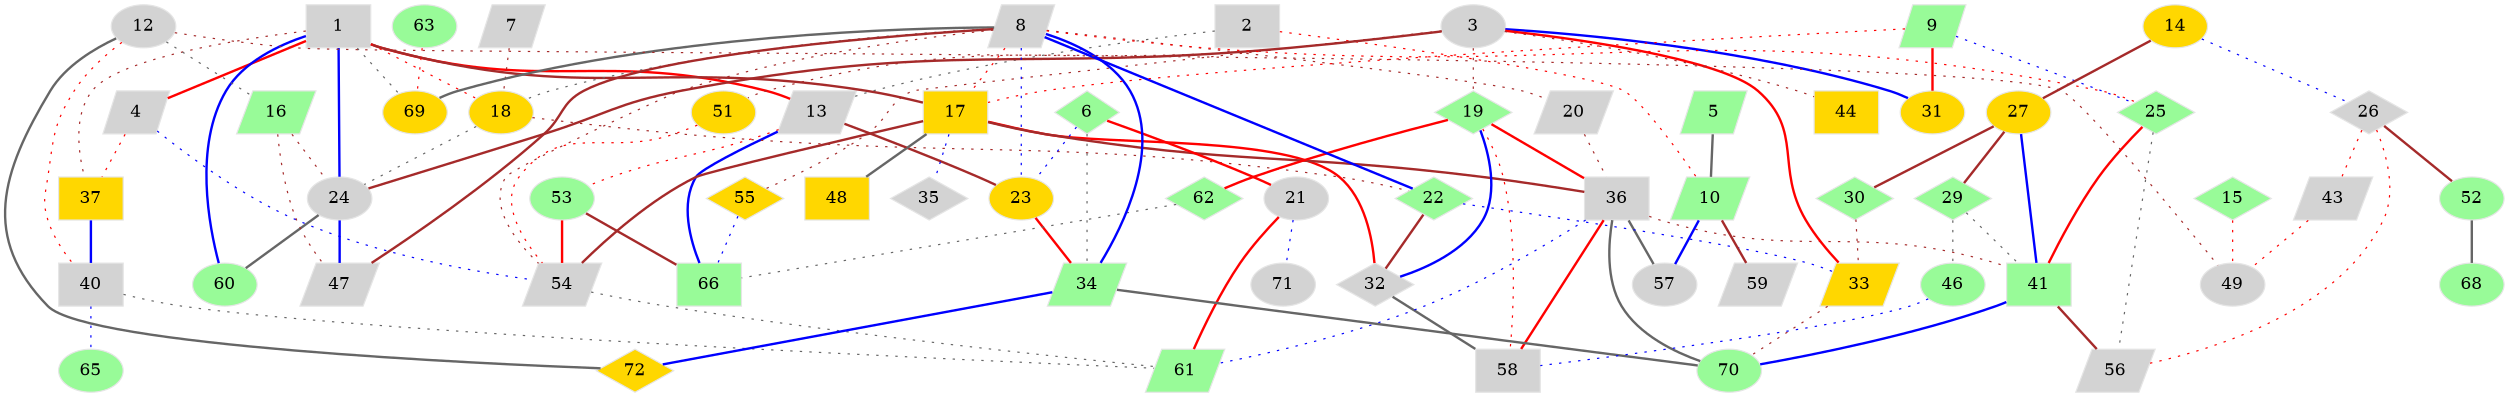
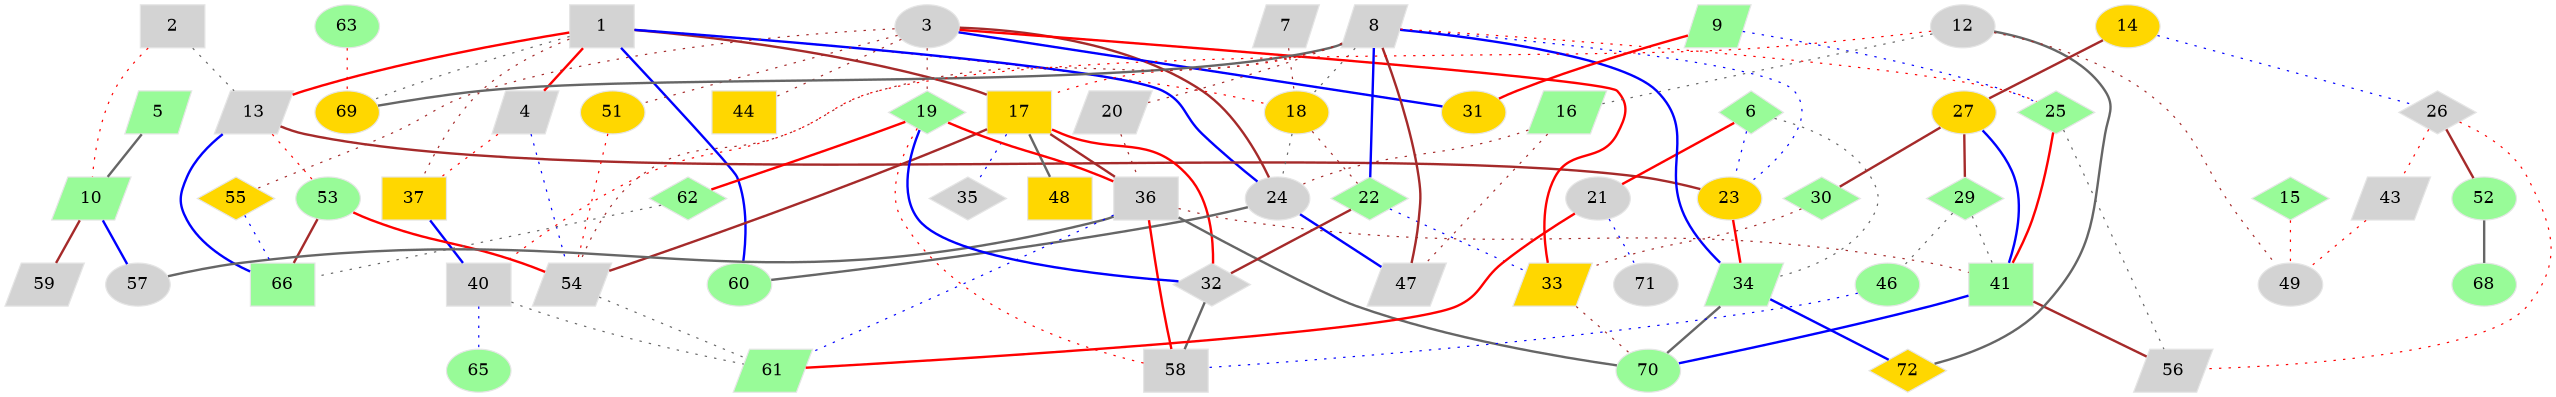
edge "9" -- "17": removed
